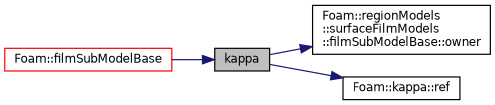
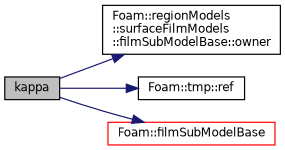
edge "Foam::filmSubModelBase" -> "kappa": reversed
node "Foam::kappa::ref": label "Foam::kappa::ref" -> "Foam::tmp::ref"
